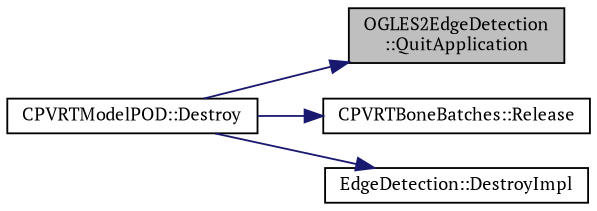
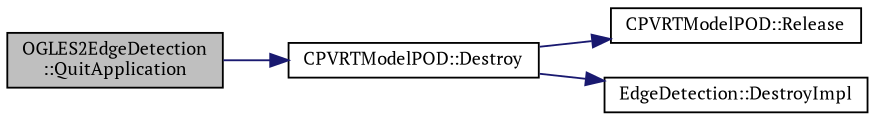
edge "CPVRTModelPOD::Destroy" -> "OGLES2EdgeDetection ::QuitApplication": reversed
node "CPVRTBoneBatches::Release": label "CPVRTBoneBatches::Release" -> "CPVRTModelPOD::Release"
